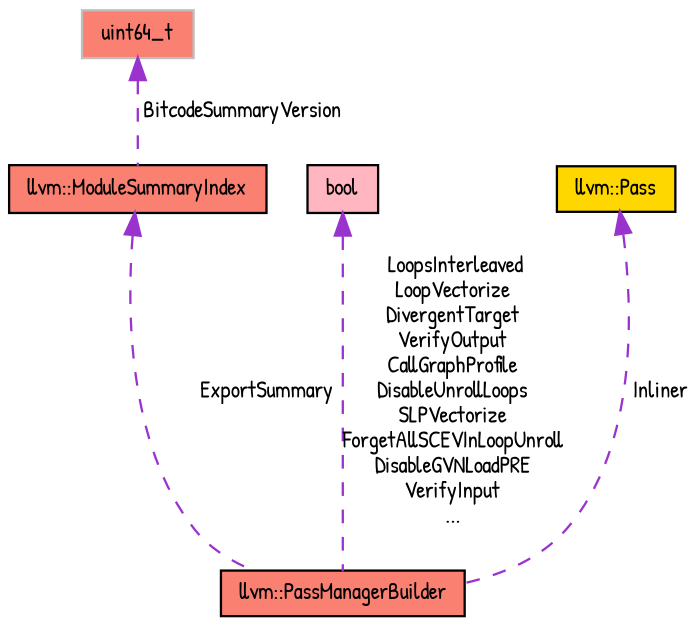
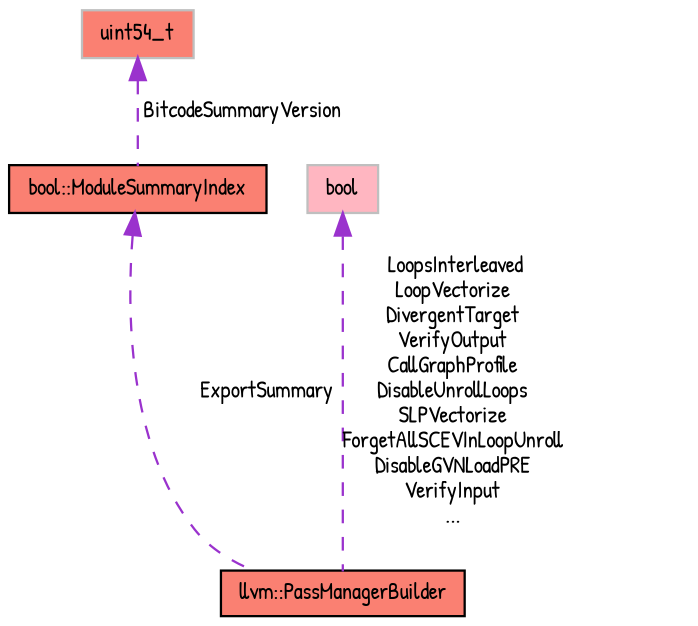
node "uint64_t": label "uint64_t" -> "uint54_t"
node "llvm::ModuleSummaryIndex": label "llvm::ModuleSummaryIndex" -> "bool::ModuleSummaryIndex"
node "bool": color black -> grey75
node "llvm::Pass": removed
